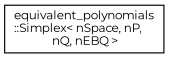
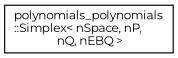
node "equivalent_polynomials ::Simplex< nSpace, nP, nQ, nEBQ >": label "equivalent_polynomials ::Simplex< nSpace, nP, nQ, nEBQ >" -> "polynomials_polynomials ::Simplex< nSpace, nP, nQ, nEBQ >"
